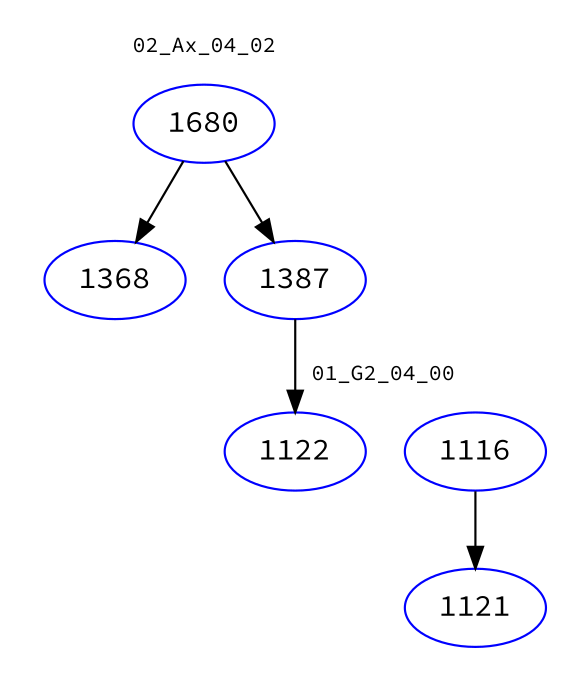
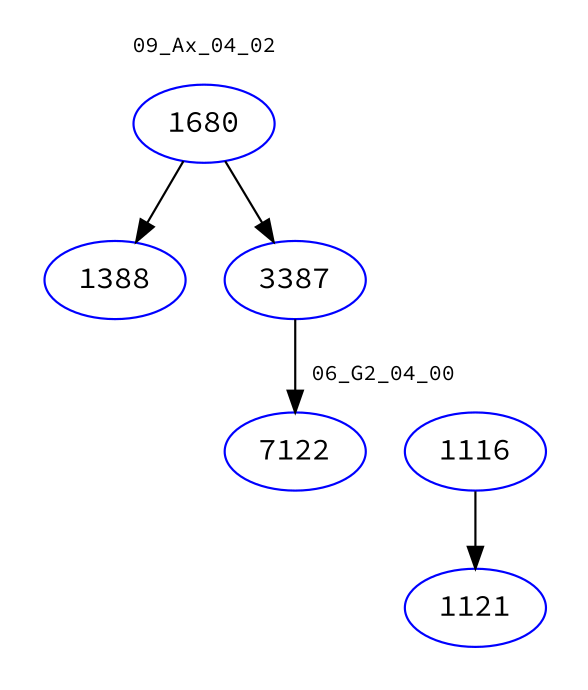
cluster "02_Ax_04_02": label "02_Ax_04_02" -> "09_Ax_04_02"
node "1368": label "1368" -> "1388"
node "1387": label "1387" -> "3387"
cluster "01_G2_04_00": label "01_G2_04_00" -> "06_G2_04_00"
node "1122": label "1122" -> "7122"
